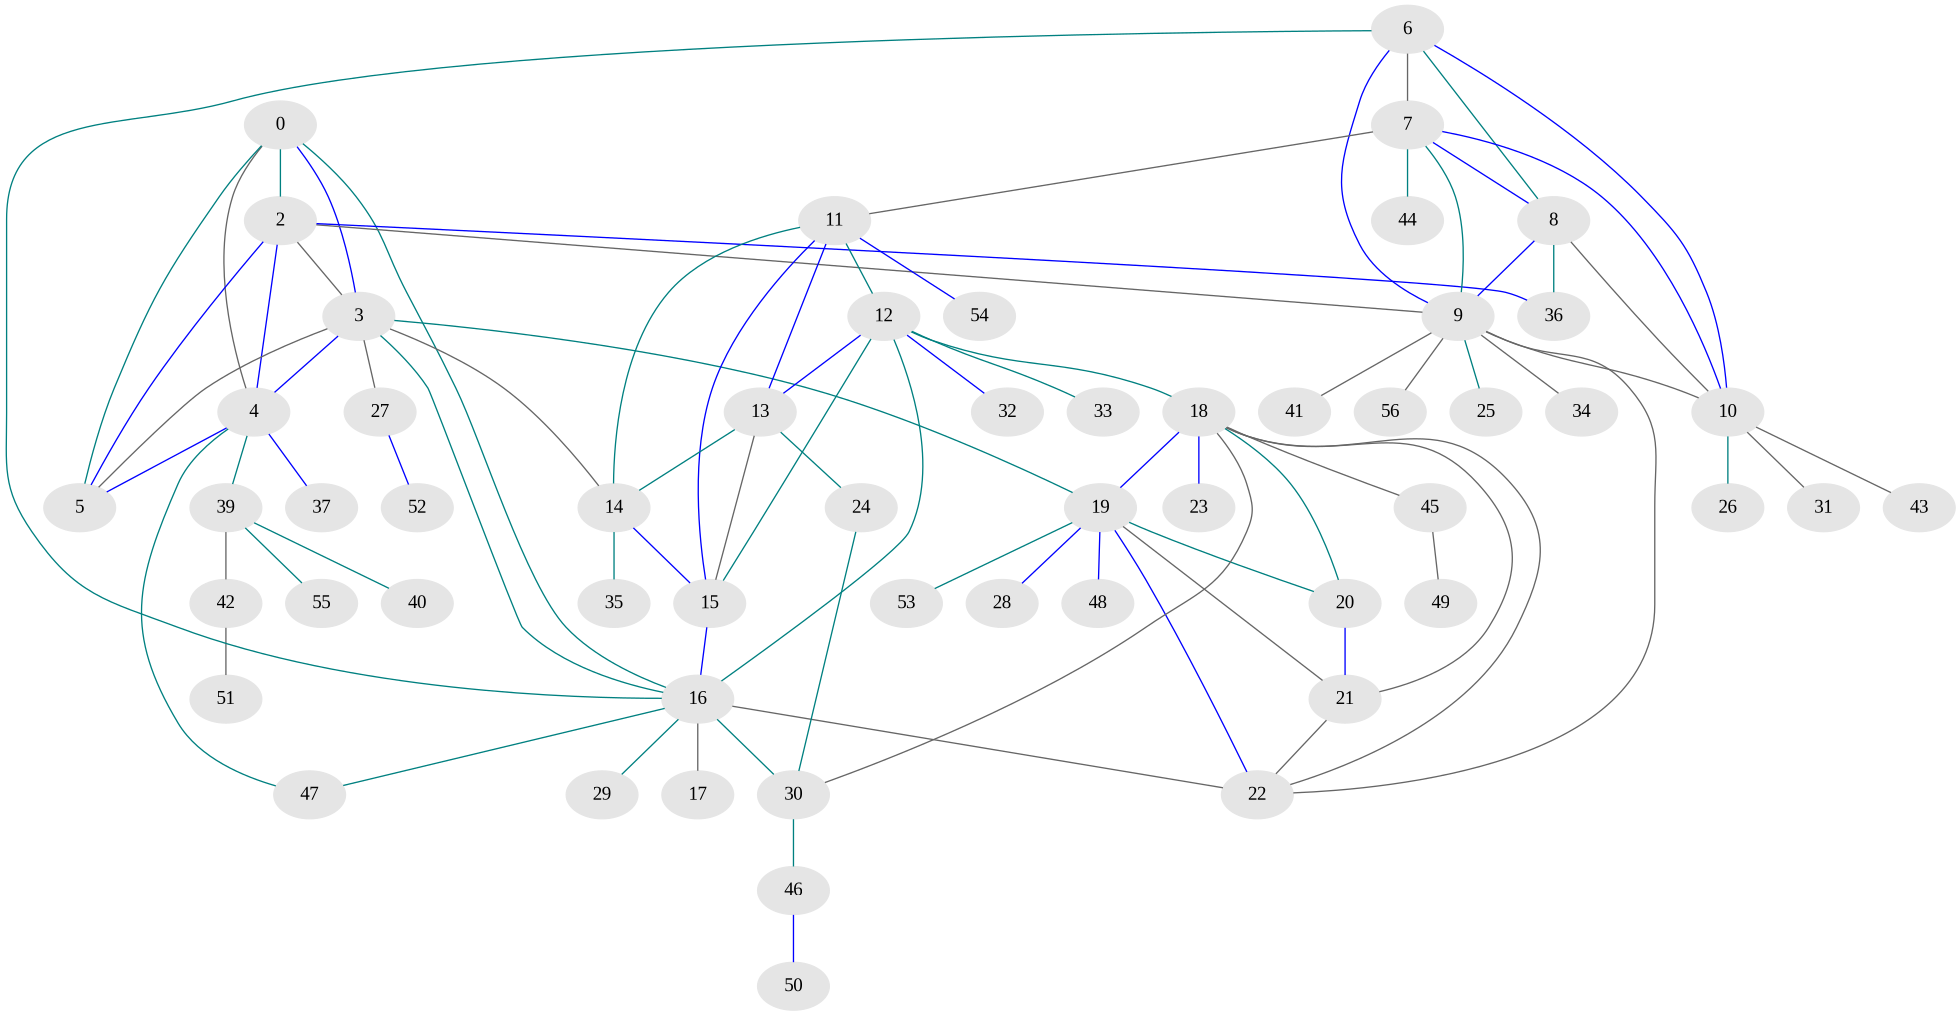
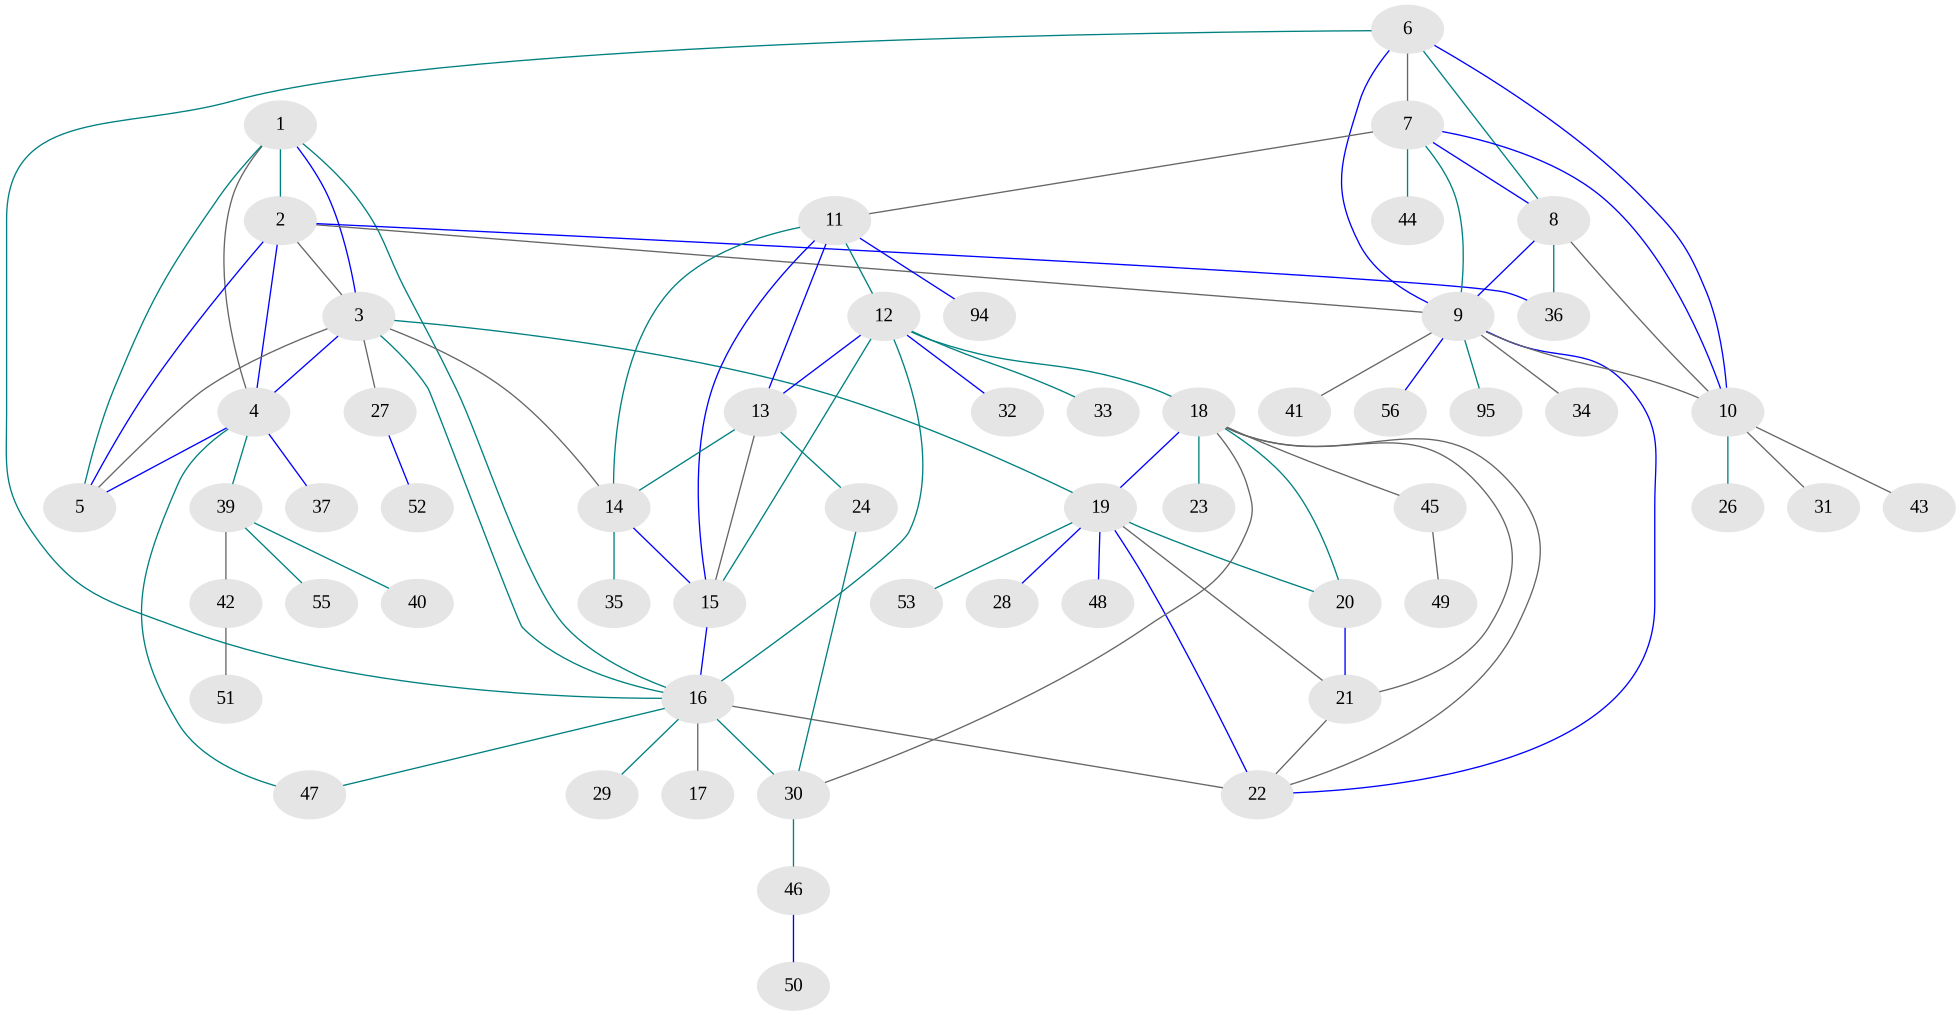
node "0": label "0" -> "1"
node "54": label "54" -> "94"
edge "9" -- "56": color gray40 -> blue
node "25": label "25" -> "95"
edge "18" -- "23": color blue -> teal
edge "9" -- "22": color gray40 -> blue
